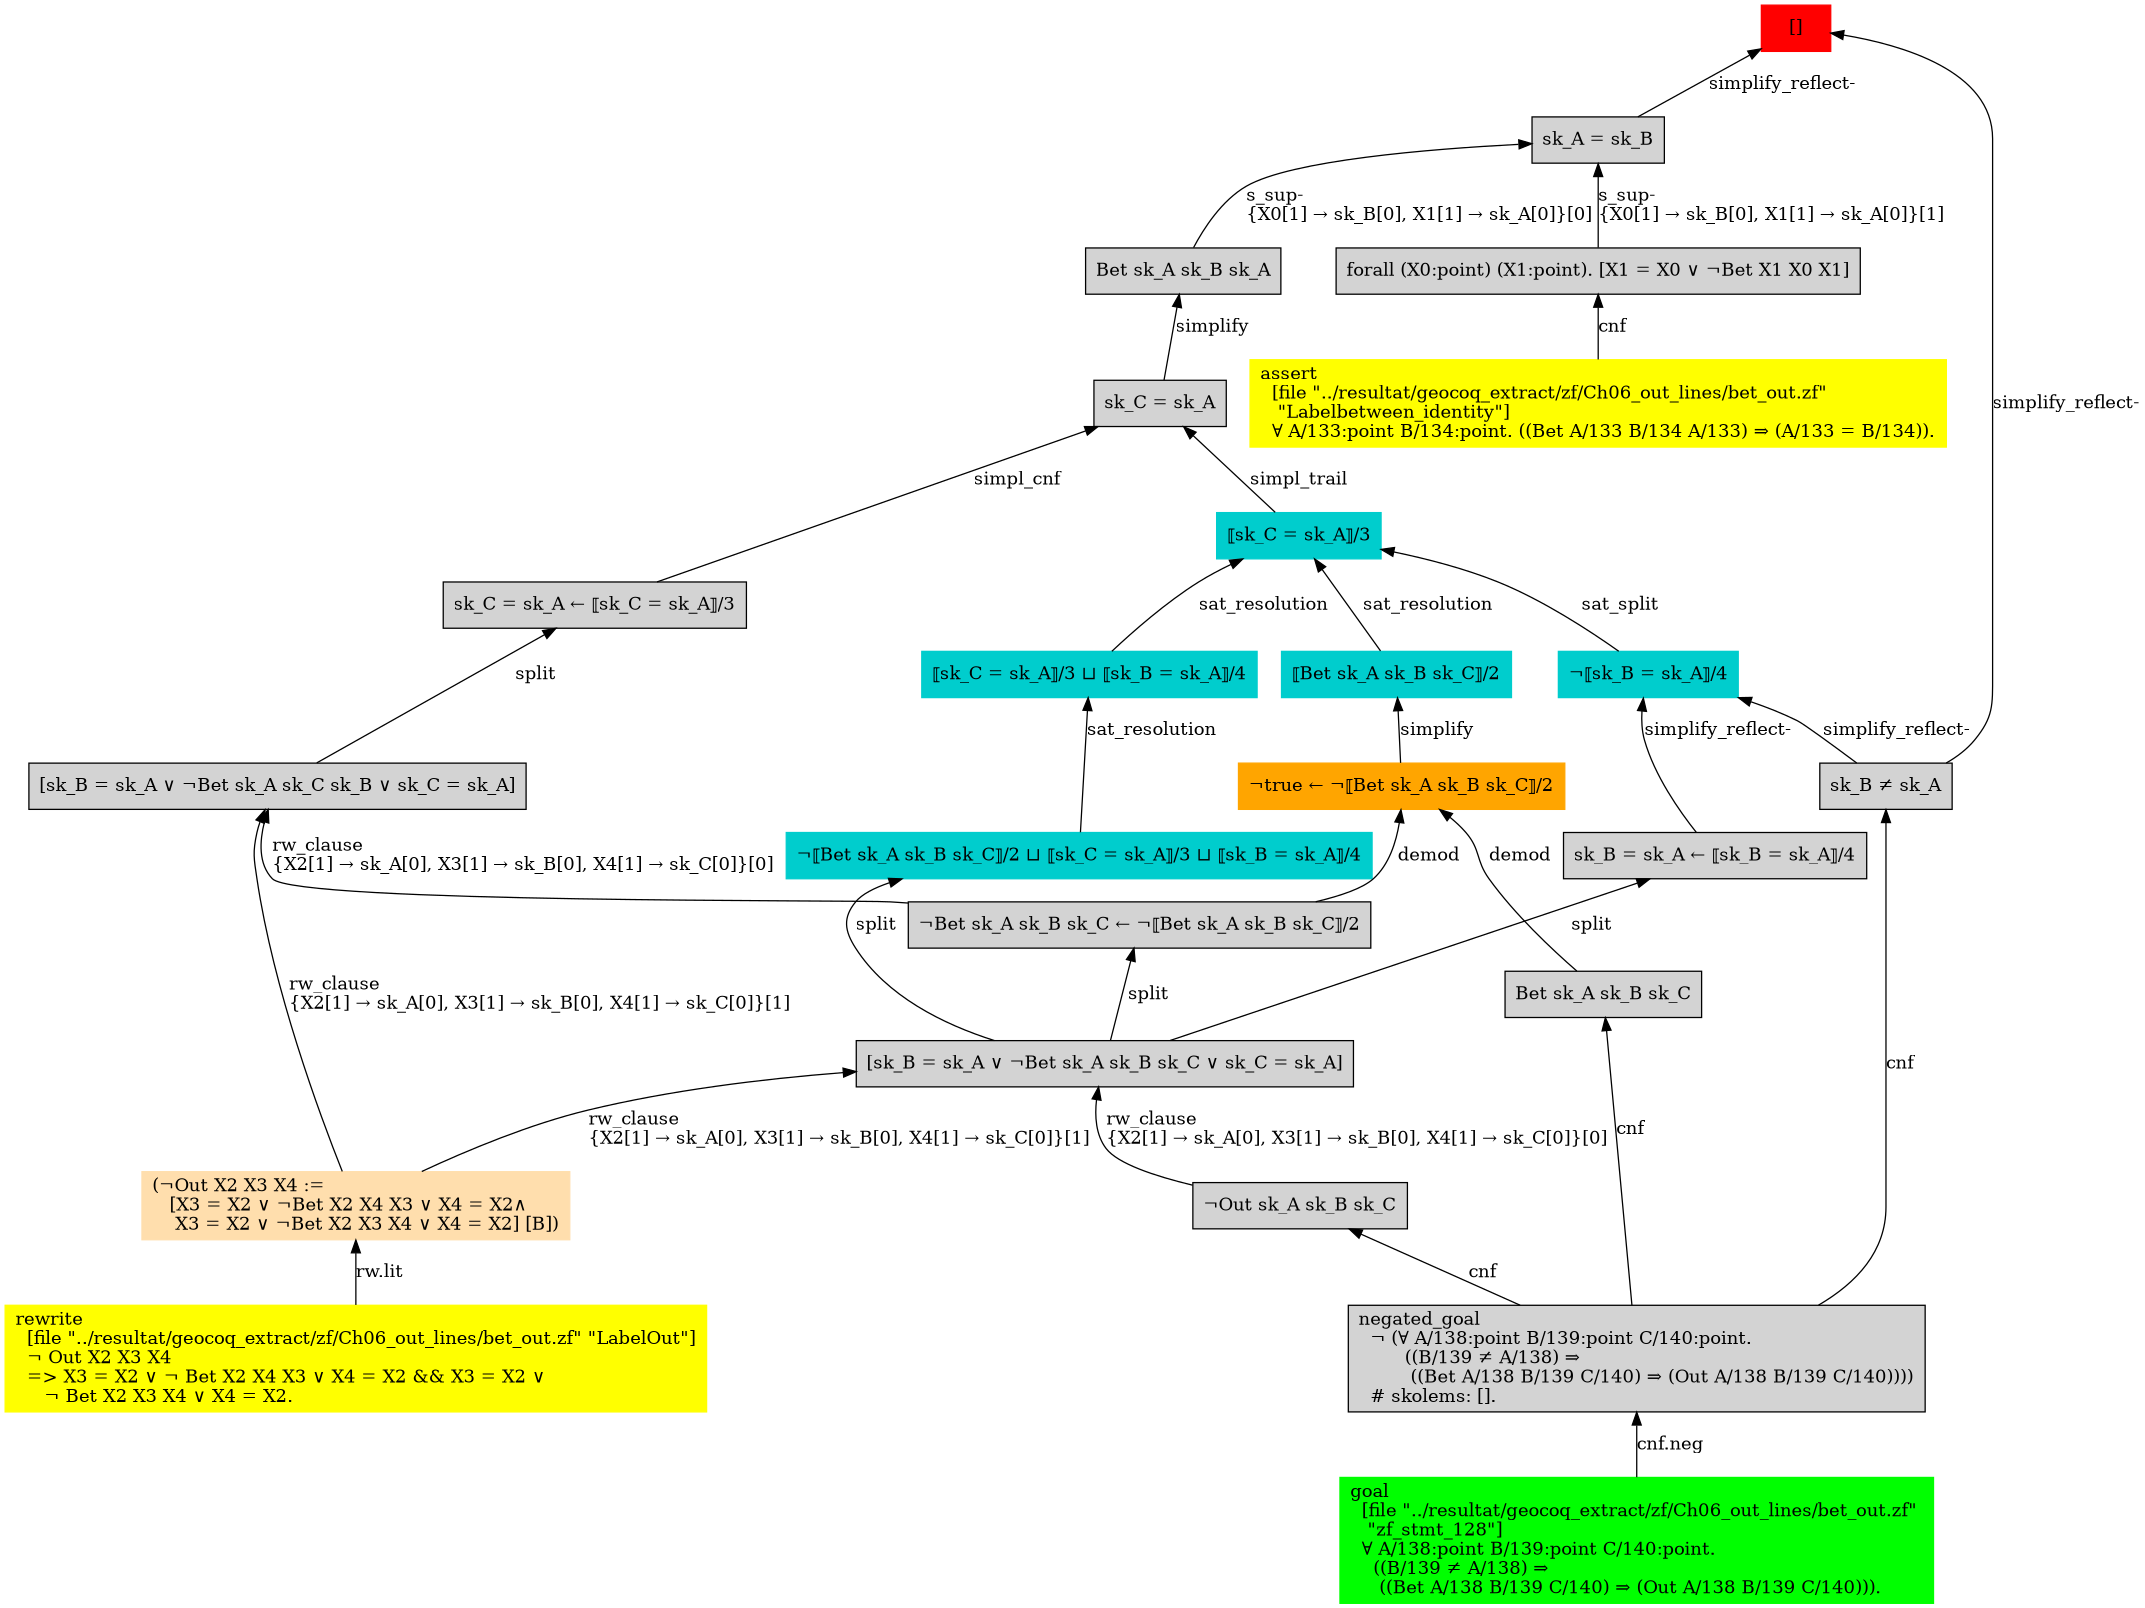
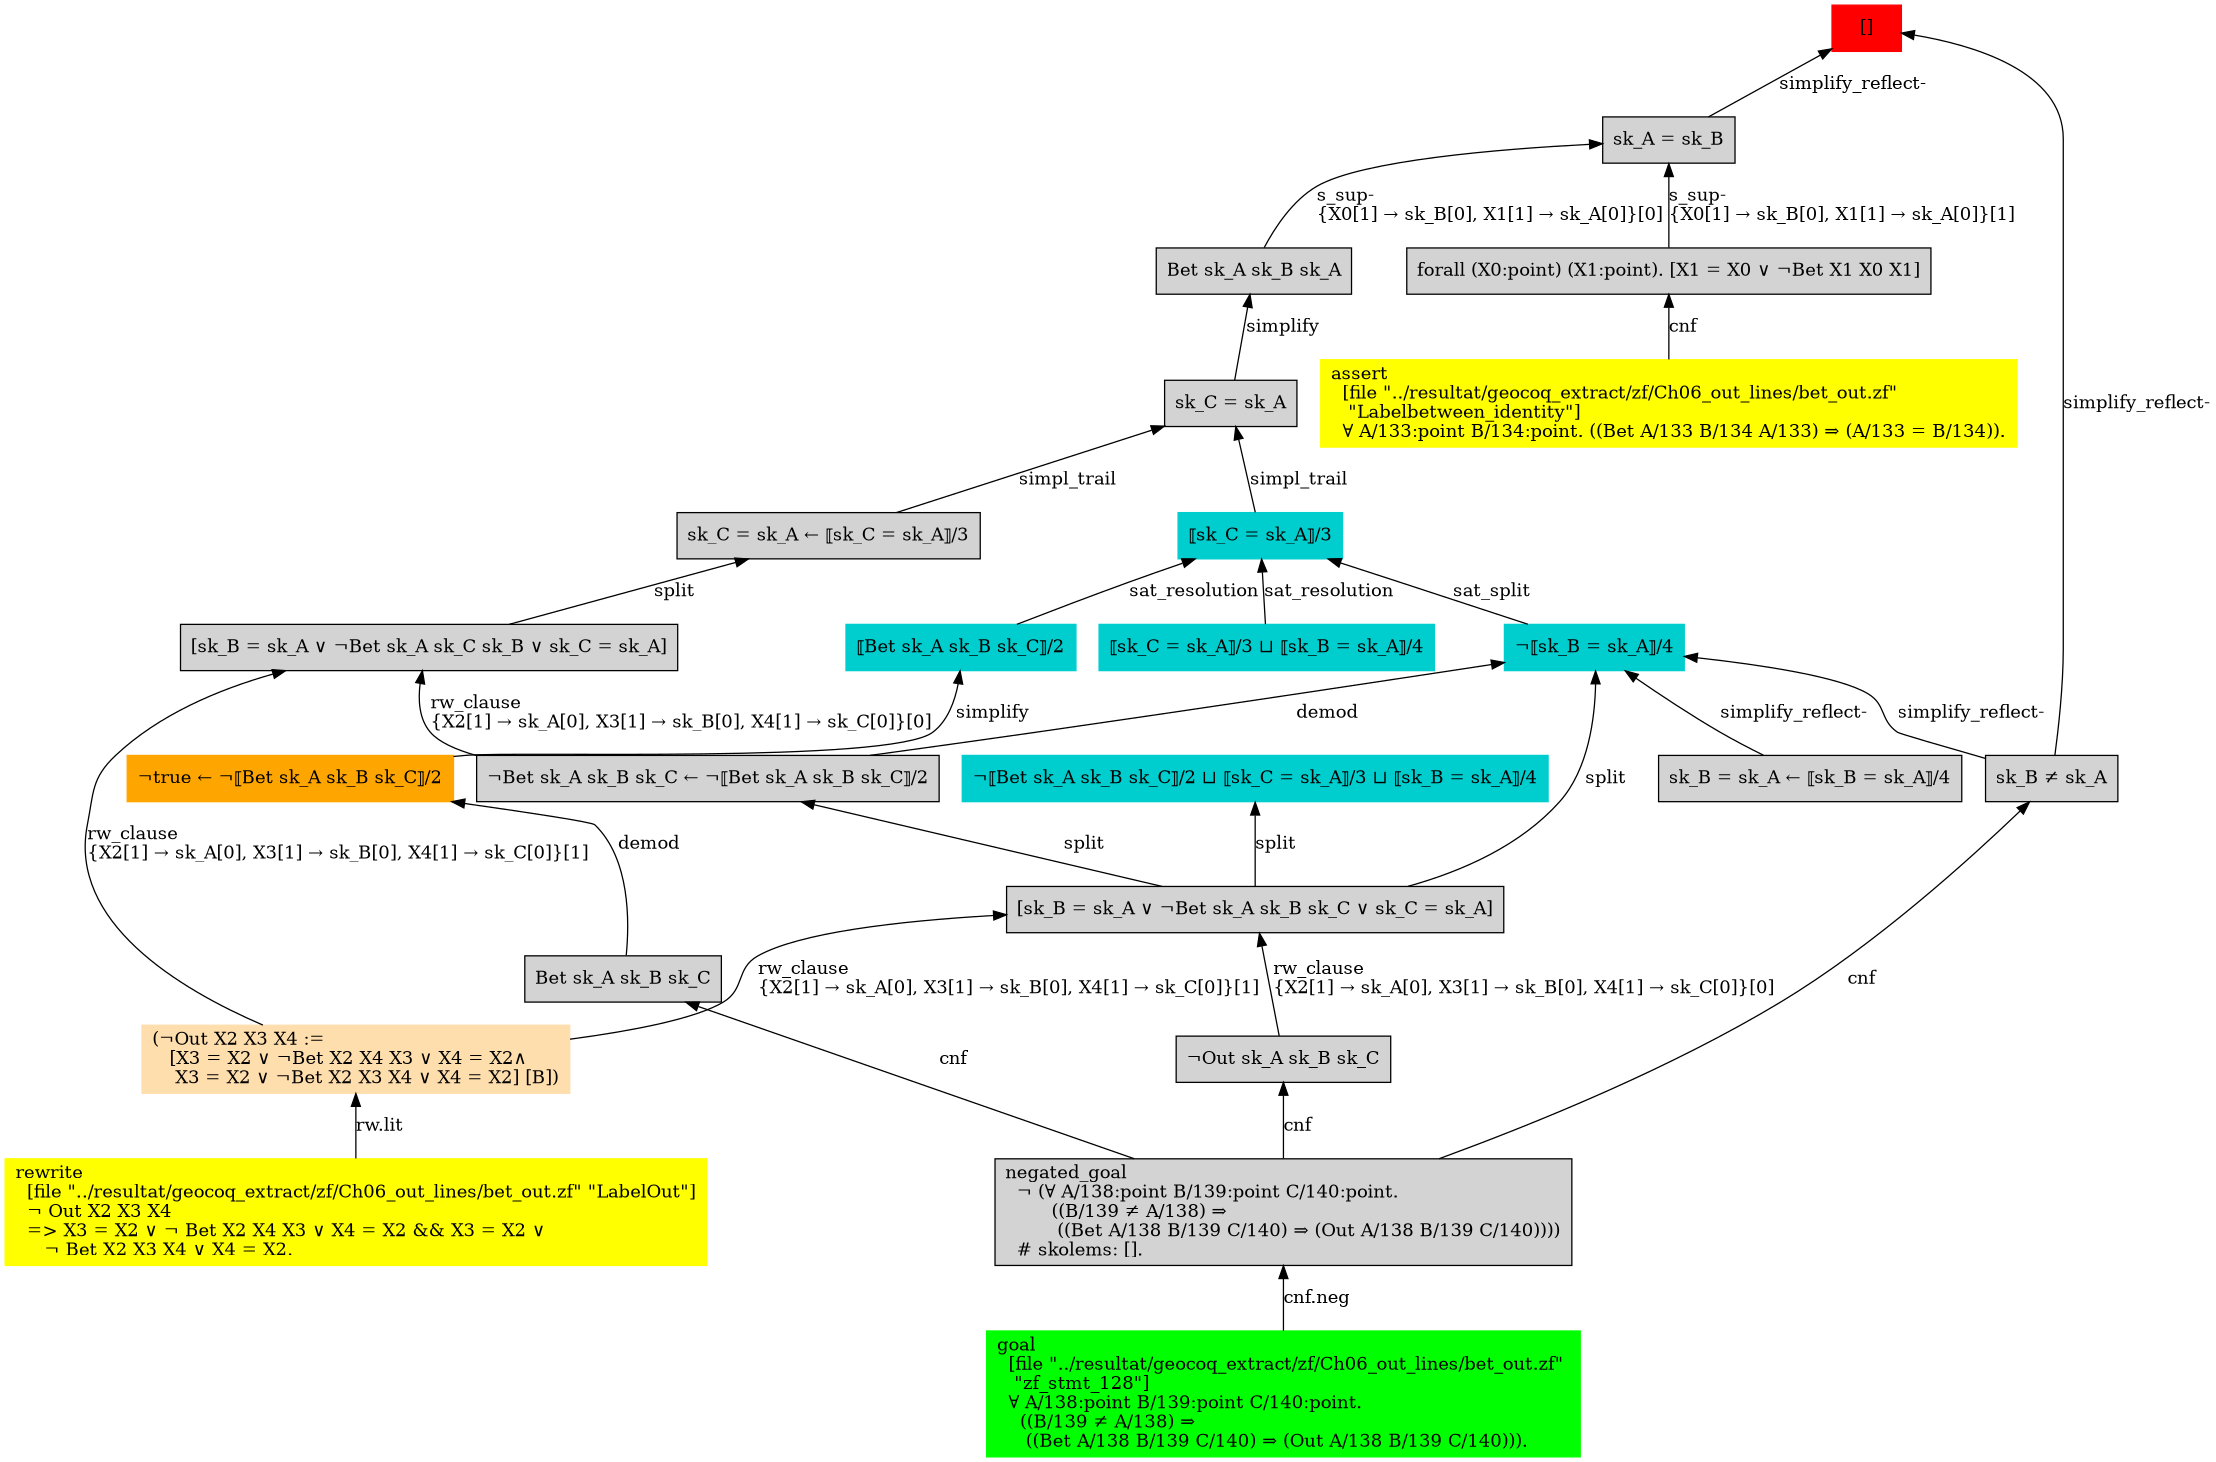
edge "sk_C = sk_A ← ⟦sk_C = sk_A⟧/3" -> "sk_C = sk_A": label "simpl_cnf" -> "simpl_trail"
edge "¬⟦Bet sk_A sk_B sk_C⟧/2 ⊔ ⟦sk_C = sk_A⟧/3 ⊔ ⟦sk_B = sk_A⟧/4" -> "⟦sk_C = sk_A⟧/3 ⊔ ⟦sk_B = sk_A⟧/4": removed, label "sat_resolution"
edge "¬Bet sk_A sk_B sk_C ← ¬⟦Bet sk_A sk_B sk_C⟧/2" -> "¬true ← ¬⟦Bet sk_A sk_B sk_C⟧/2": now "¬Bet sk_A sk_B sk_C ← ¬⟦Bet sk_A sk_B sk_C⟧/2" -> "¬⟦sk_B = sk_A⟧/4"
edge "[sk_B = sk_A ∨ ¬Bet sk_A sk_B sk_C ∨ sk_C = sk_A]" -> "sk_B = sk_A ← ⟦sk_B = sk_A⟧/4": now "[sk_B = sk_A ∨ ¬Bet sk_A sk_B sk_C ∨ sk_C = sk_A]" -> "¬⟦sk_B = sk_A⟧/4"
